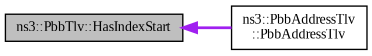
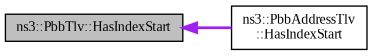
node "ns3::PbbAddressTlv ::PbbAddressTlv": label "ns3::PbbAddressTlv ::PbbAddressTlv" -> "ns3::PbbAddressTlv ::HasIndexStart"
